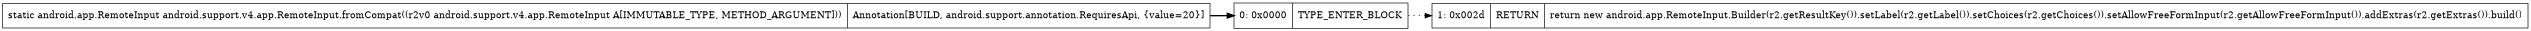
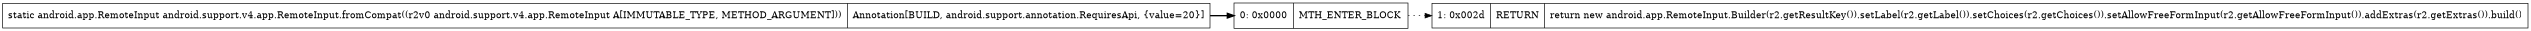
node "0: 0x0000": text "TYPE_ENTER_BLOCK" -> "MTH_ENTER_BLOCK"
